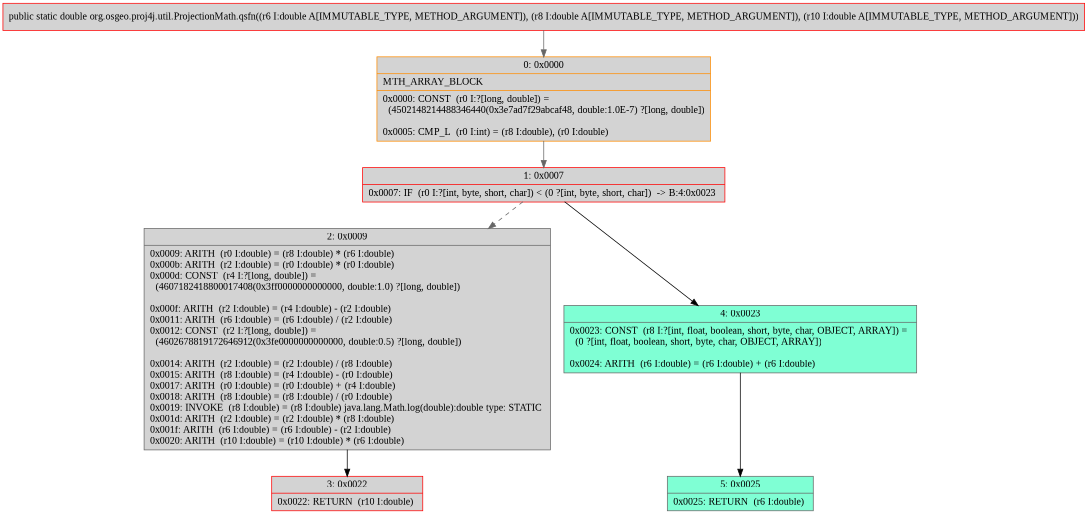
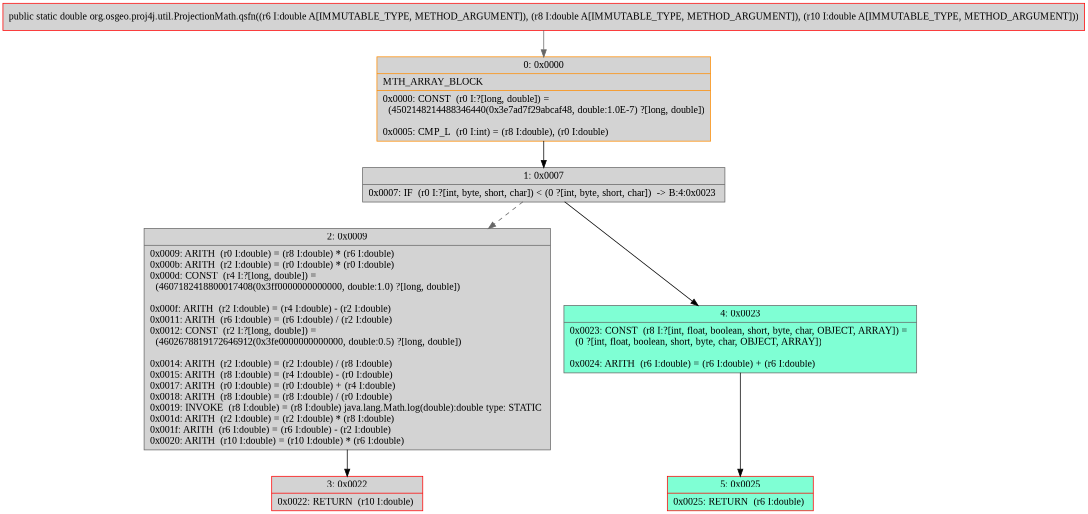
edge "0: 0x0000" -> "1: 0x0007": color gray40 -> black
node "1: 0x0007": color red -> gray40
node "5: 0x0025": color gray40 -> red
